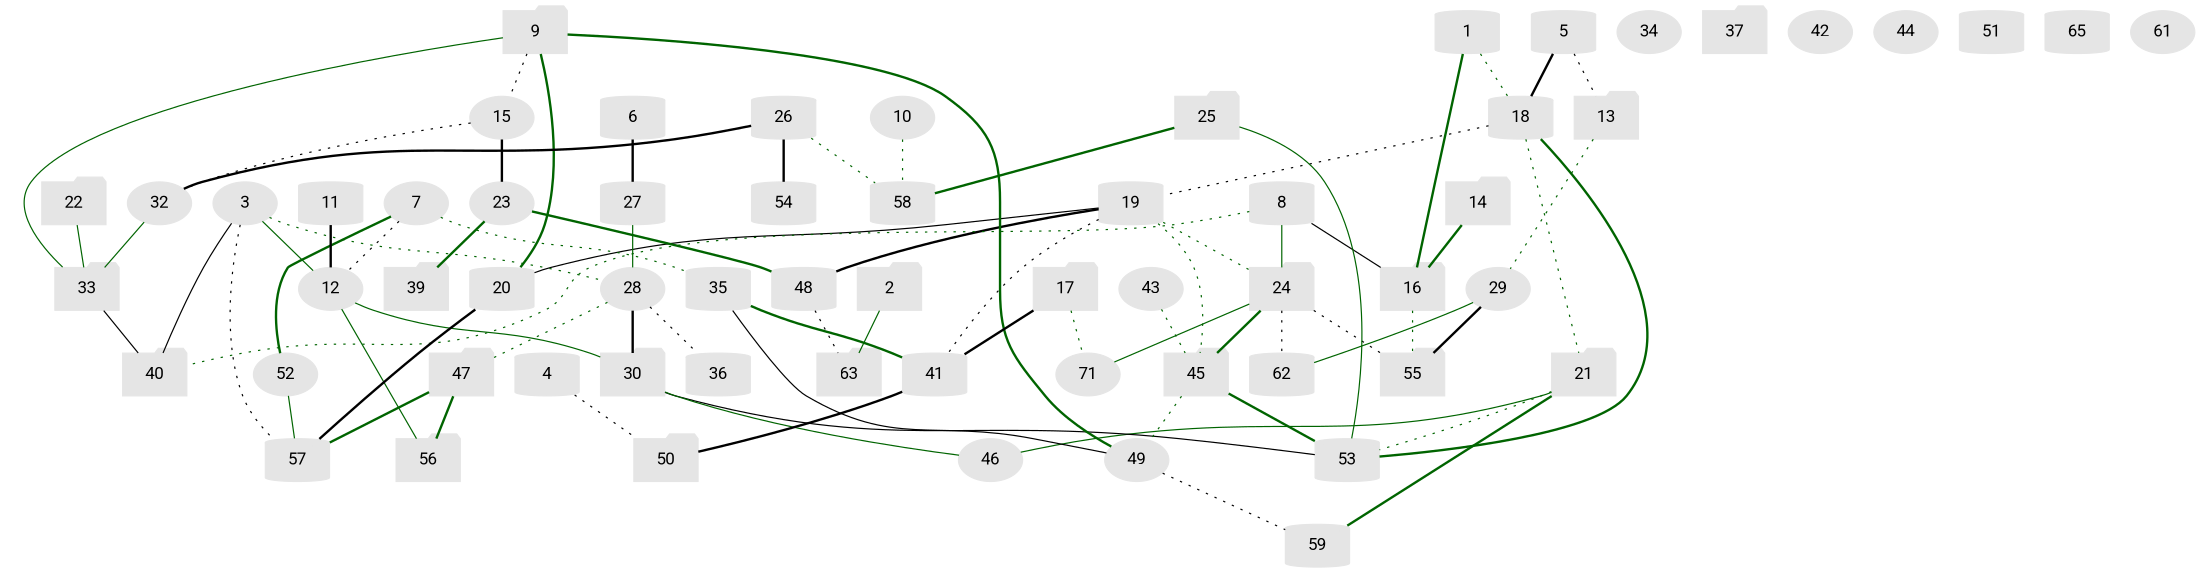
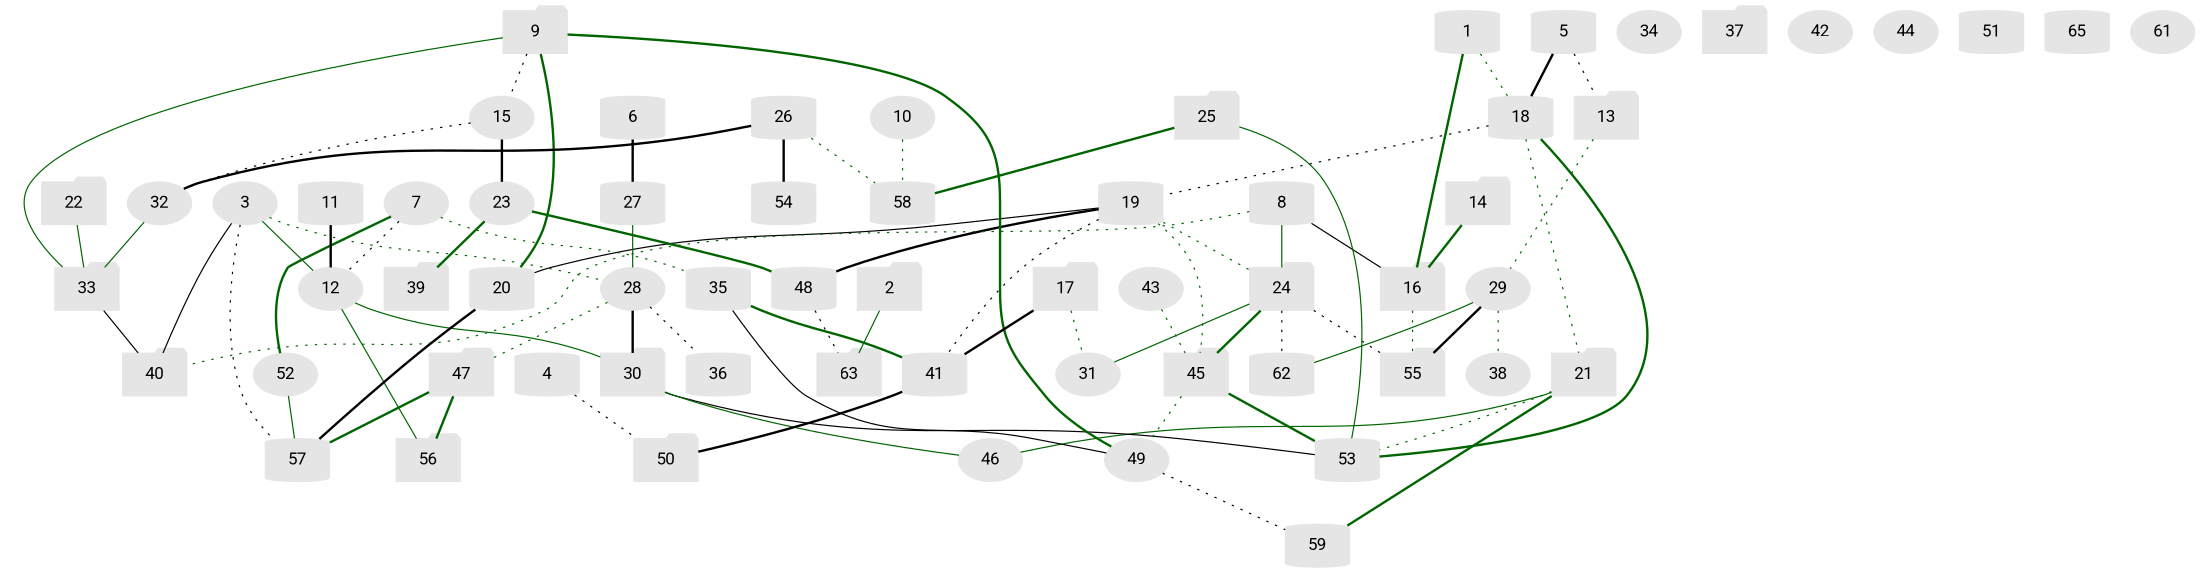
node "71": label "71" -> "31"
node "38": added
